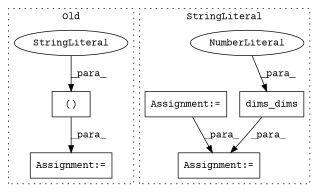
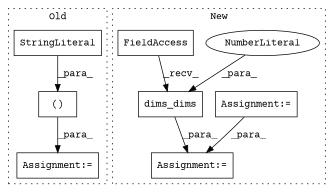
cluster "StringLiteral": label "StringLiteral" -> "New"
node "StringLiteral": shape ellipse -> box
node "FieldAccess": added
